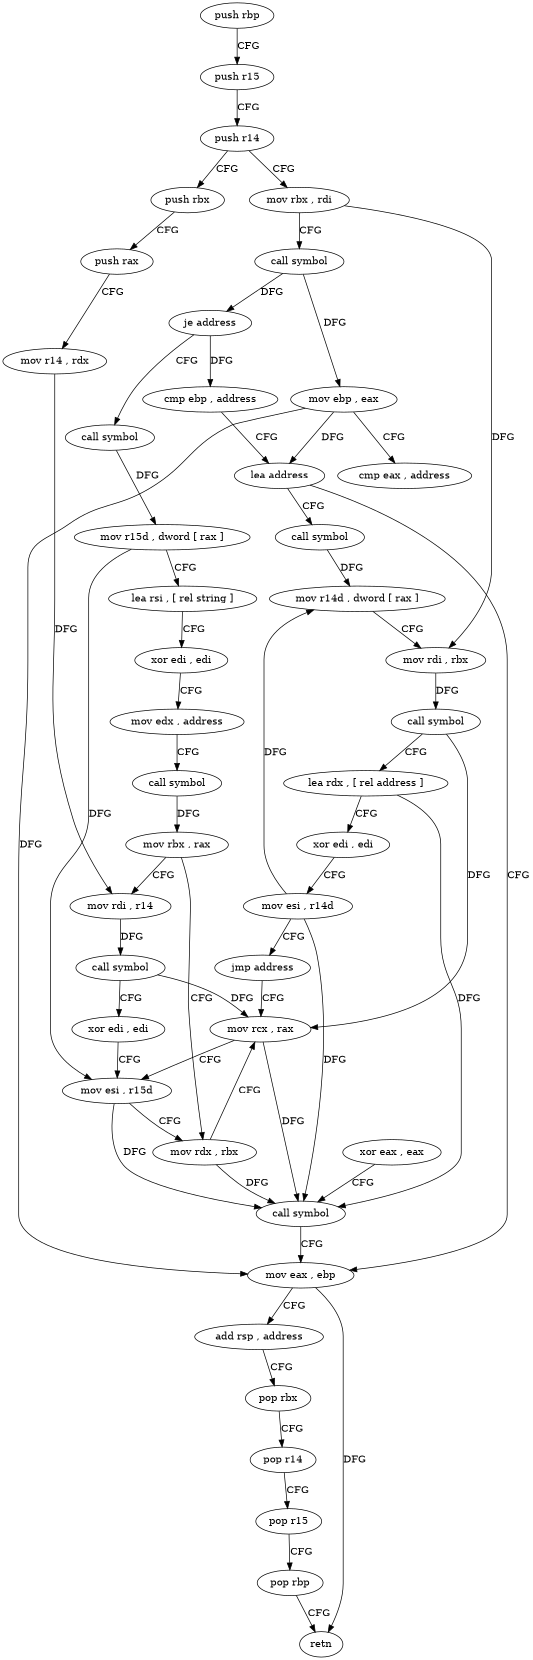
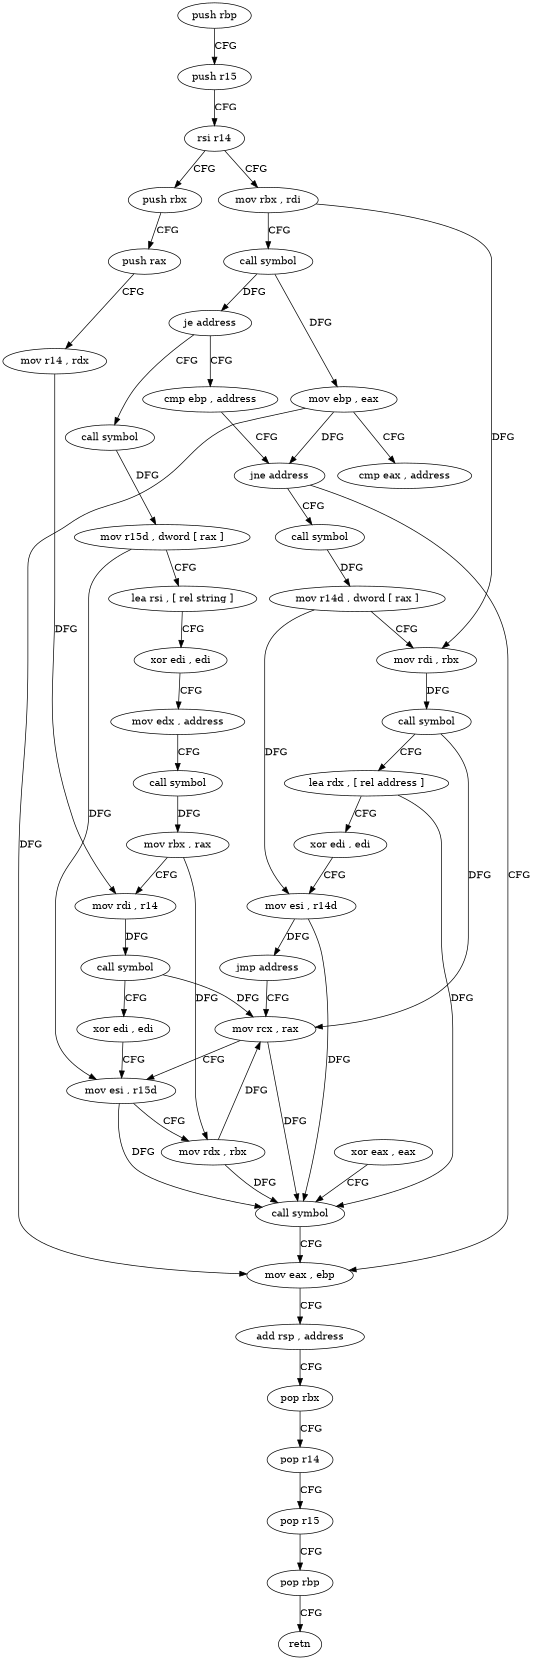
node "push r14": label "push r14" -> "rsi r14"
edge "je address" -> "cmp ebp , address": label "DFG" -> "CFG"
node "lea address": label "lea address" -> "jne address"
edge "mov esi , r14d" -> "mov r14d , dword [ rax ]": reversed
edge "mov esi , r14d" -> "jmp address": label "CFG" -> "DFG"
edge "mov rbx , rax" -> "mov rdx , rbx": label "CFG" -> "DFG"
edge "mov rdx , rbx" -> "mov rcx , rax": label "CFG" -> "DFG"
edge "mov eax , ebp" -> "retn": removed, label "DFG"
